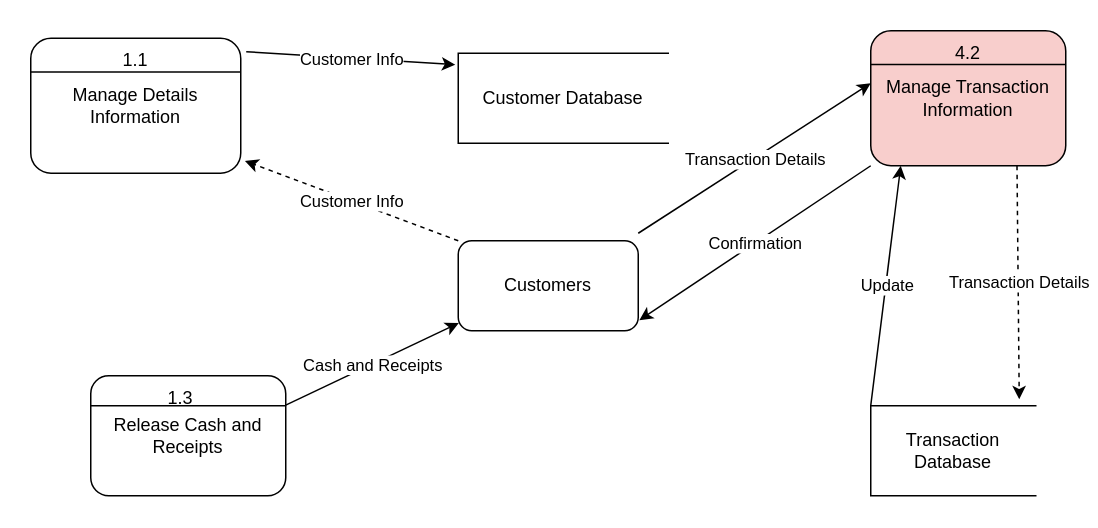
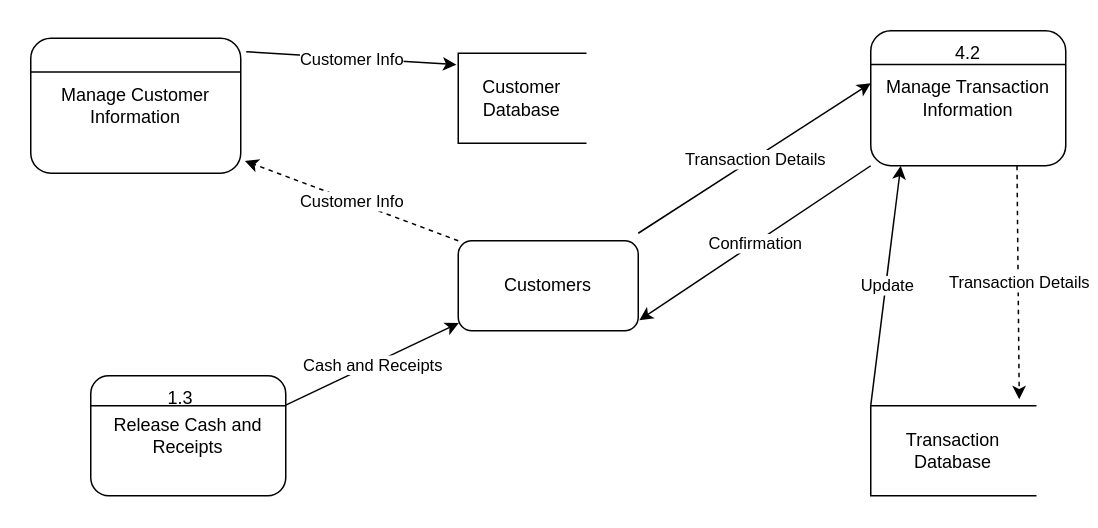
node "1.1": removed
node "Customer Database": size 210x90 -> 128x90
node "Manage Transaction Information": fillcolor #f8cecc -> #ffffff
node "Manage Details Information": label "Manage Details Information" -> "Manage Customer Information"
